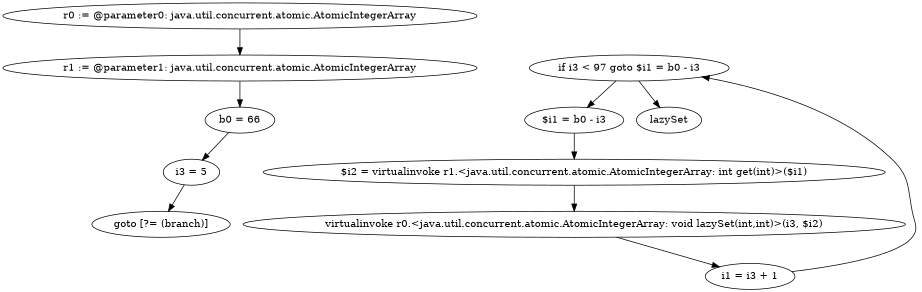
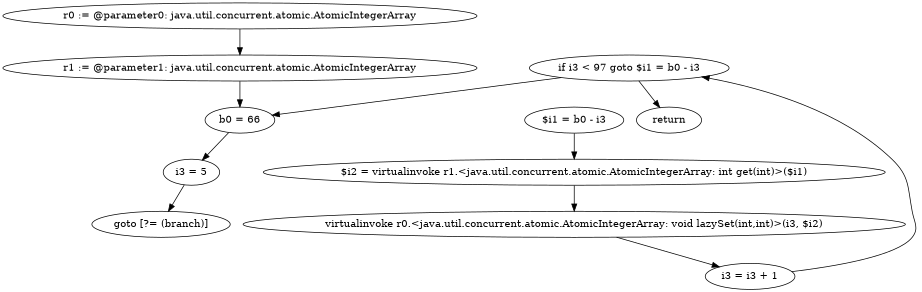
edge "if i3 < 97 goto $i1 = b0 - i3" -> "$i1 = b0 - i3": now "if i3 < 97 goto $i1 = b0 - i3" -> "b0 = 66"
node "lazySet": label "lazySet" -> "return"
node "i1 = i3 + 1": label "i1 = i3 + 1" -> "i3 = i3 + 1"
